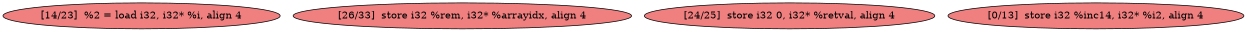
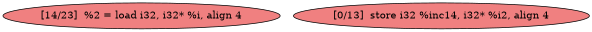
node "[26/33]  store i32 %rem, i32* %arrayidx, align 4": removed
node "[24/25]  store i32 0, i32* %retval, align 4": removed
